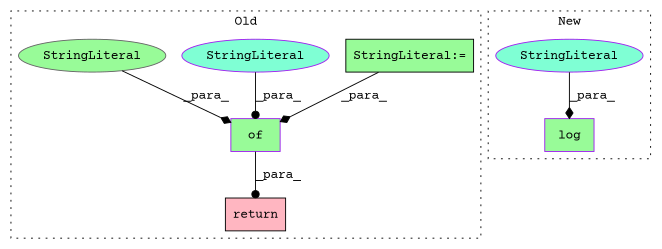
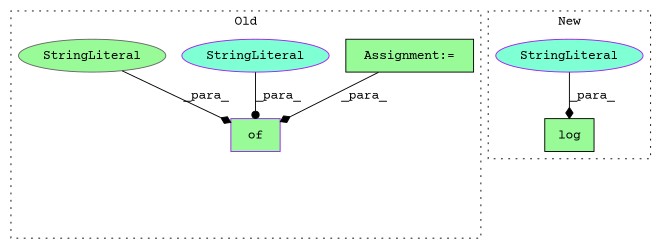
node "StringLiteral:=": label "StringLiteral:=" -> "Assignment:="
node "log": color purple -> black
node "return": removed
